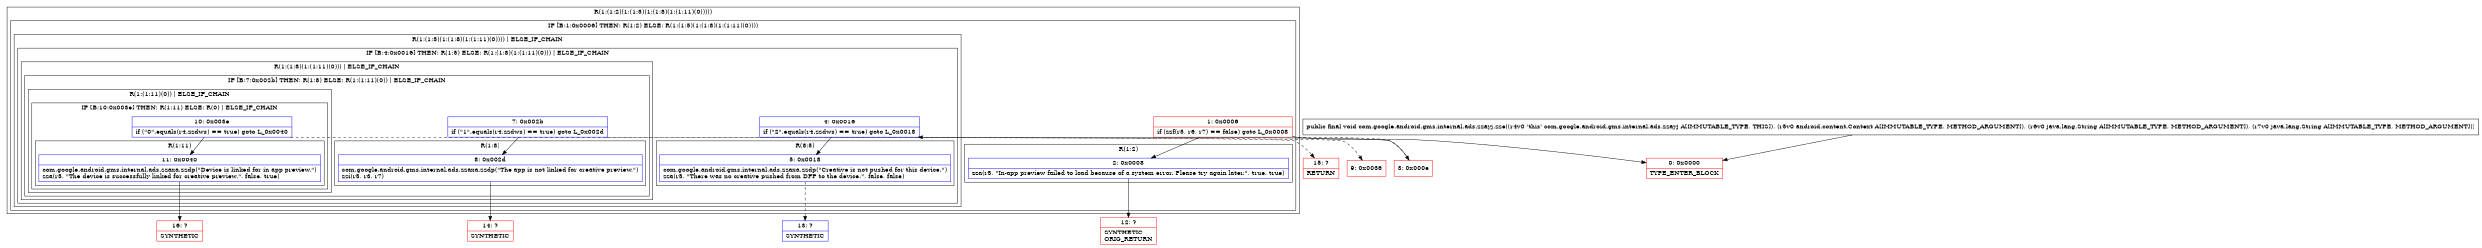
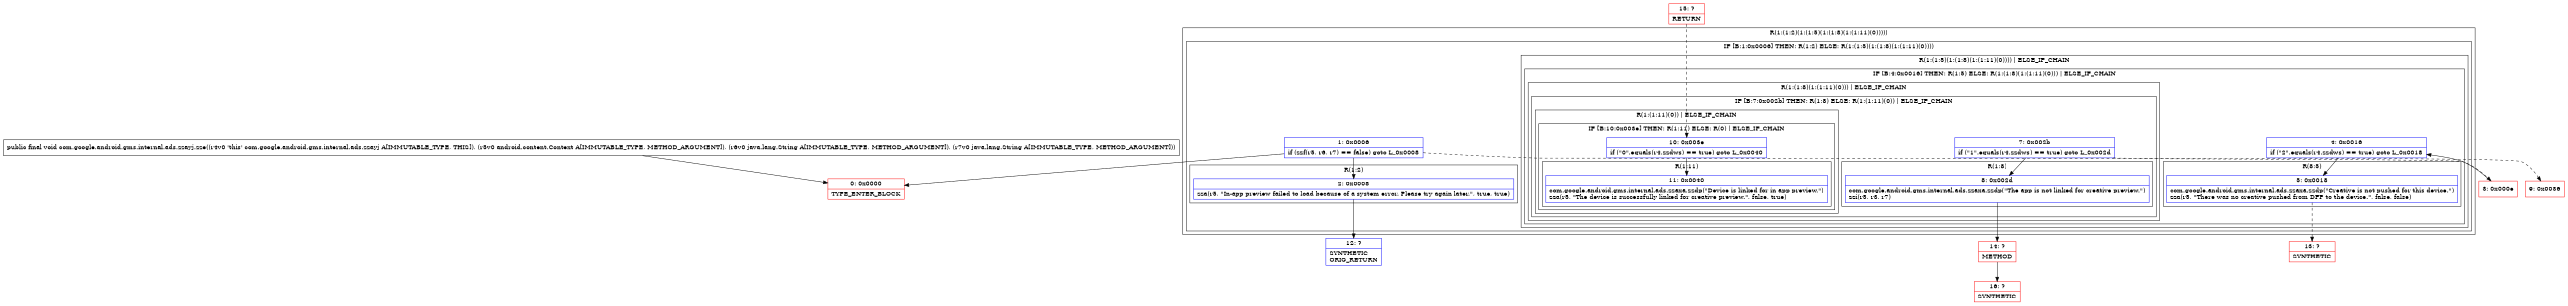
node "1: 0x0006": color red -> blue
edge "10: 0x003e" -> "15: ?": reversed
edge "11: 0x0040" -> "16: ?": now "14: ?" -> "16: ?"
node "13: ?": color blue -> red
node "12: ?": color red -> blue
node "14: ?": text "SYNTHETIC" -> "METHOD"
